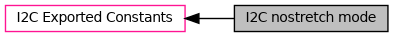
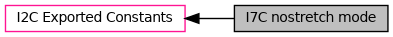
node "I2C nostretch mode": label "I2C nostretch mode" -> "I7C nostretch mode"
